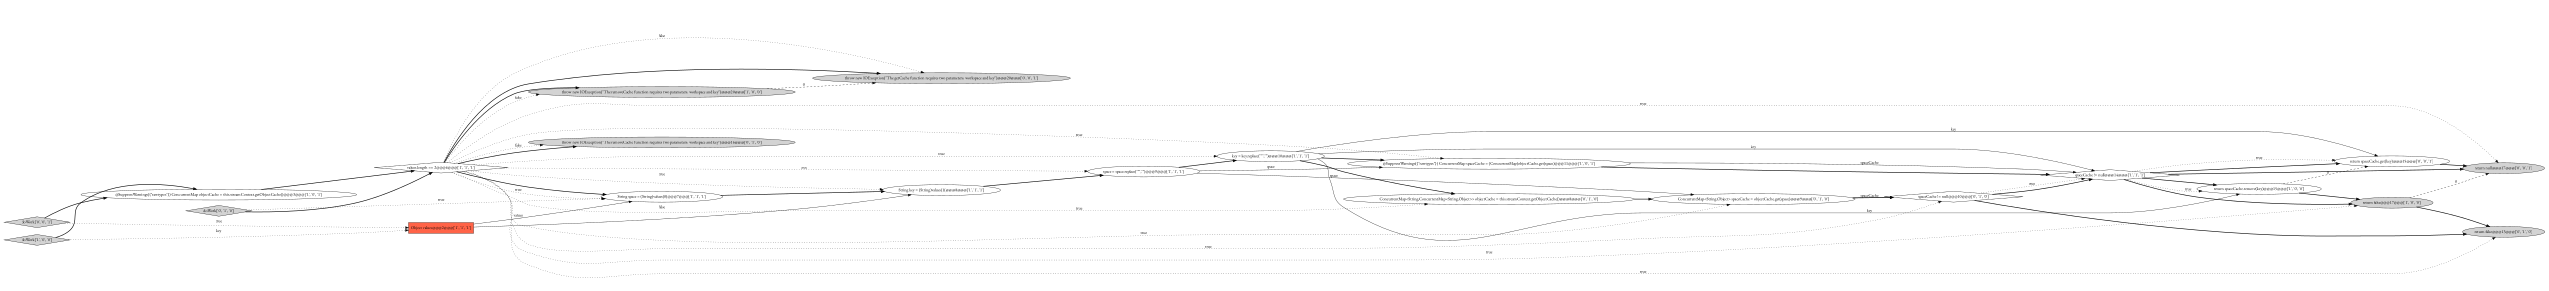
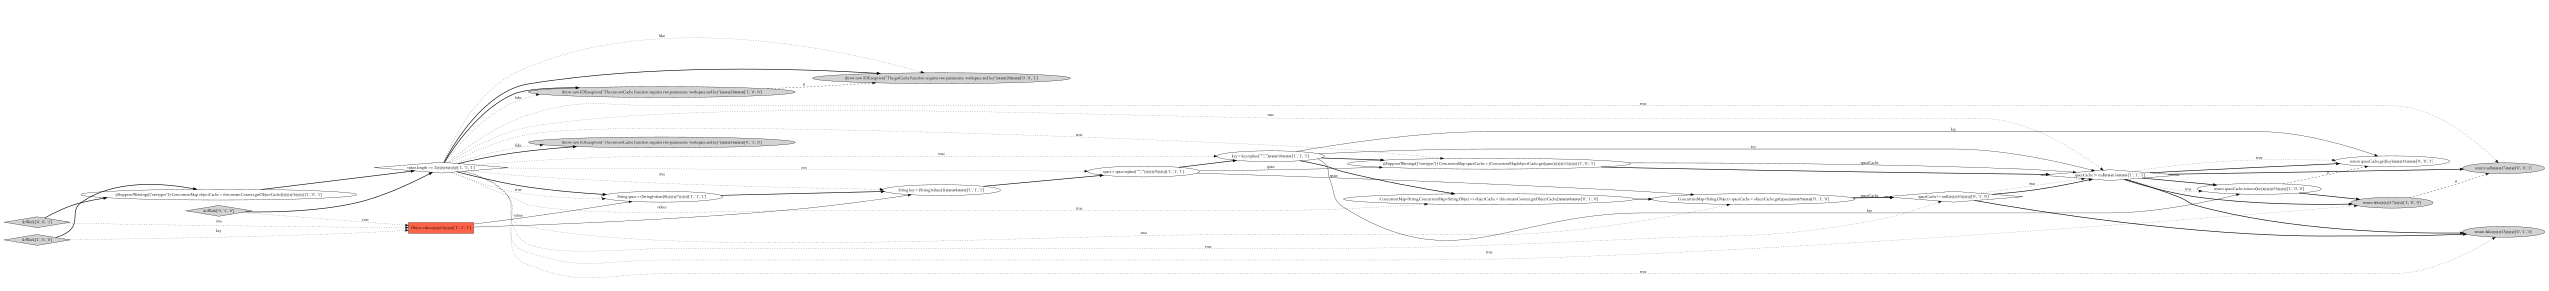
edge "values.length == 2@@@6@@@['1', '1', '1']" -> "spaceCache != null@@@14@@@['1', '1', '1']": added, label "true"
edge "return spaceCache.get(key)@@@15@@@['0', '0', '1']" -> "return null@@@17@@@['0', '0', '1']": removed
edge "doWork['0', '1', '0']" -> "String space = (String)values(0(@@@7@@@['1', '1', '1']": now "doWork['0', '1', '0']" -> "Object values@@@2@@@['1', '1', '1']"
edge "Object values@@@2@@@['1', '1', '1']" -> "String key = (String)values(1(@@@8@@@['1', '1', '1']": label "false" -> "values"
edge "return false@@@17@@@['1', '0', '0']" -> "return false@@@13@@@['0', '1', '0']": now "spaceCache != null@@@14@@@['1', '1', '1']" -> "return false@@@13@@@['0', '1', '0']"
